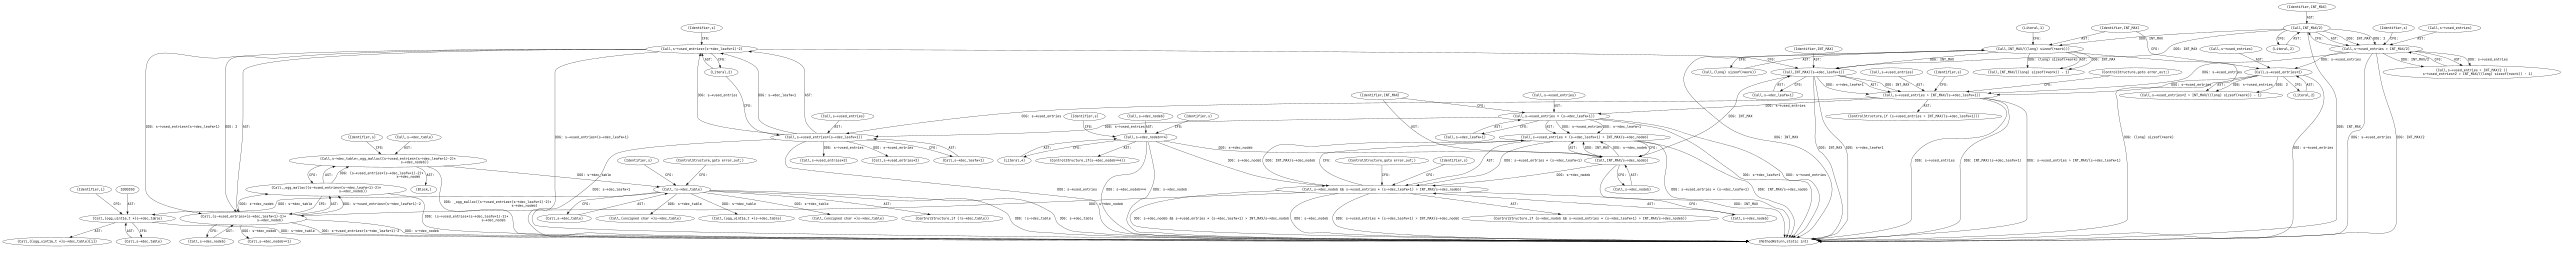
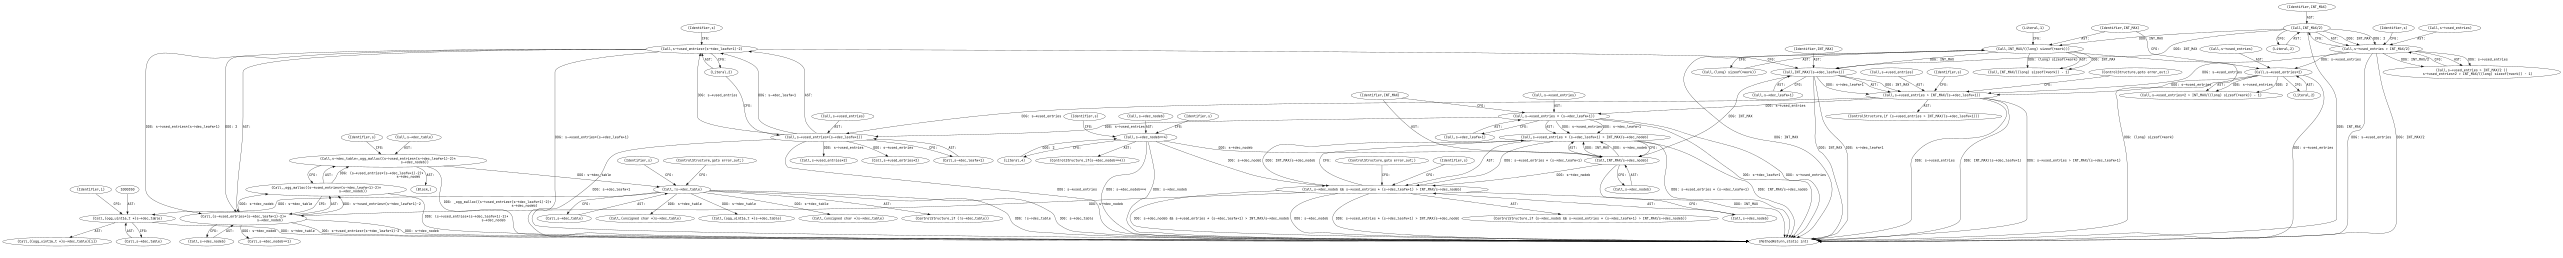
edge "(Literal,4)" -> "(Call,s->dec_nodeb==4)": label "AST: " -> "DDG: 2"
